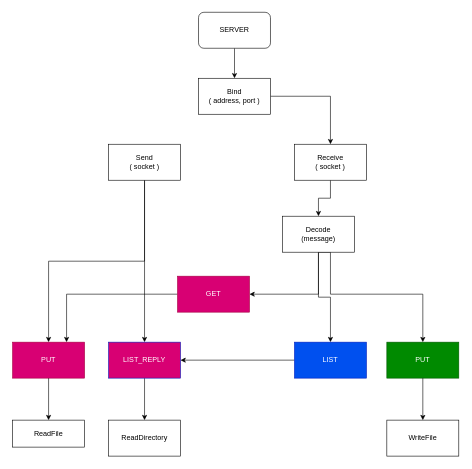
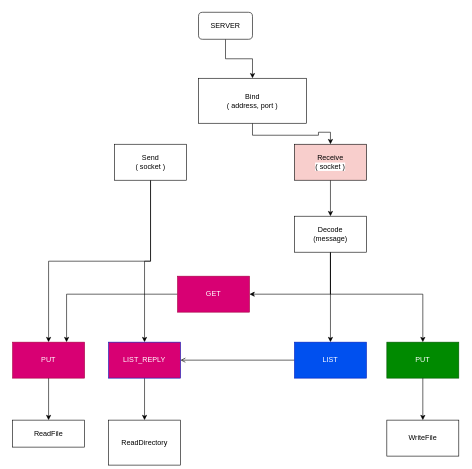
node "SERVER": size 72x36 -> 54x27
node "Bind ( address, port )": size 72x36 -> 108x45
node "Send ( socket )": moved (144, 162) -> (150, 162)
node "Receive( socket )": fillcolor #ffffff -> #f8cecc
node "Decode (message)": moved (318, 234) -> (330, 234)
edge "LIST" -> "LIST_REPLY": arrowhead classic -> open
node "ReadDirectory": size 72x36 -> 72x45
